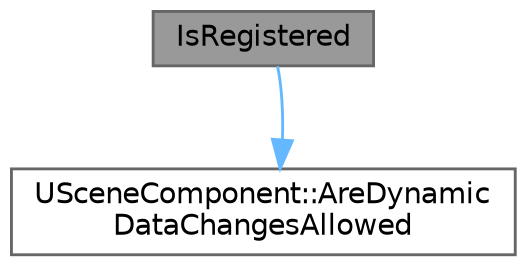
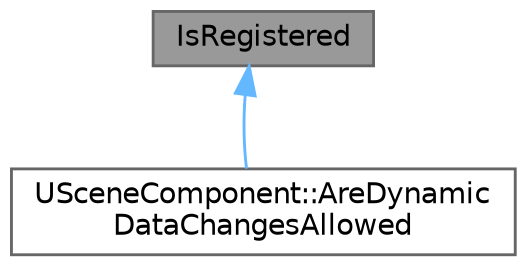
edge "IsRegistered" -> "USceneComponent::AreDynamic DataChangesAllowed": reversed
